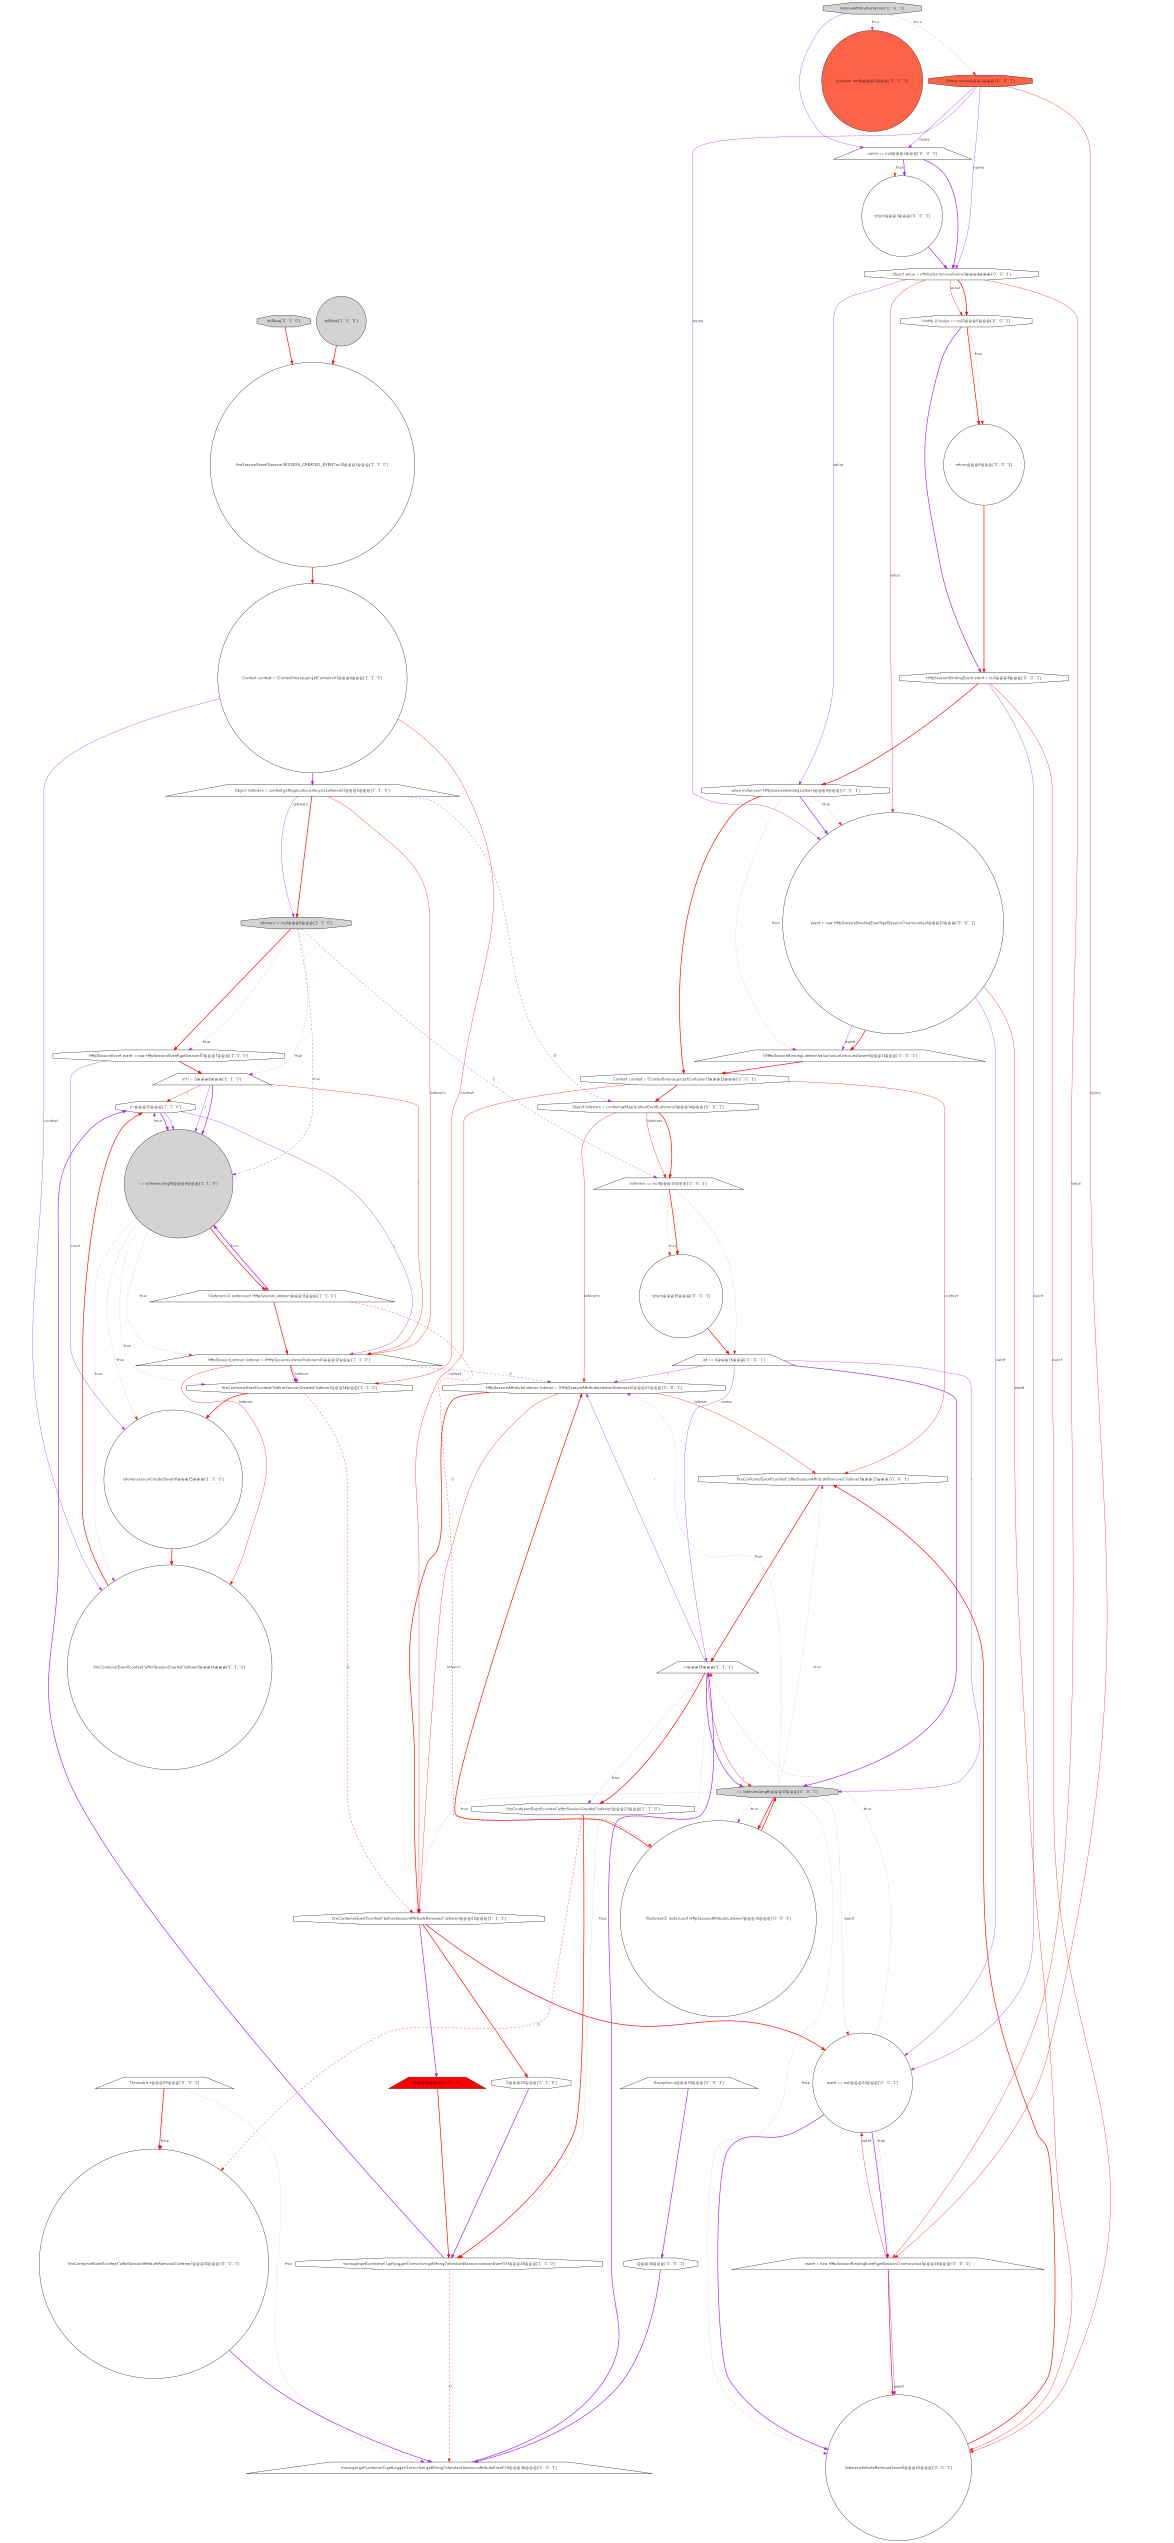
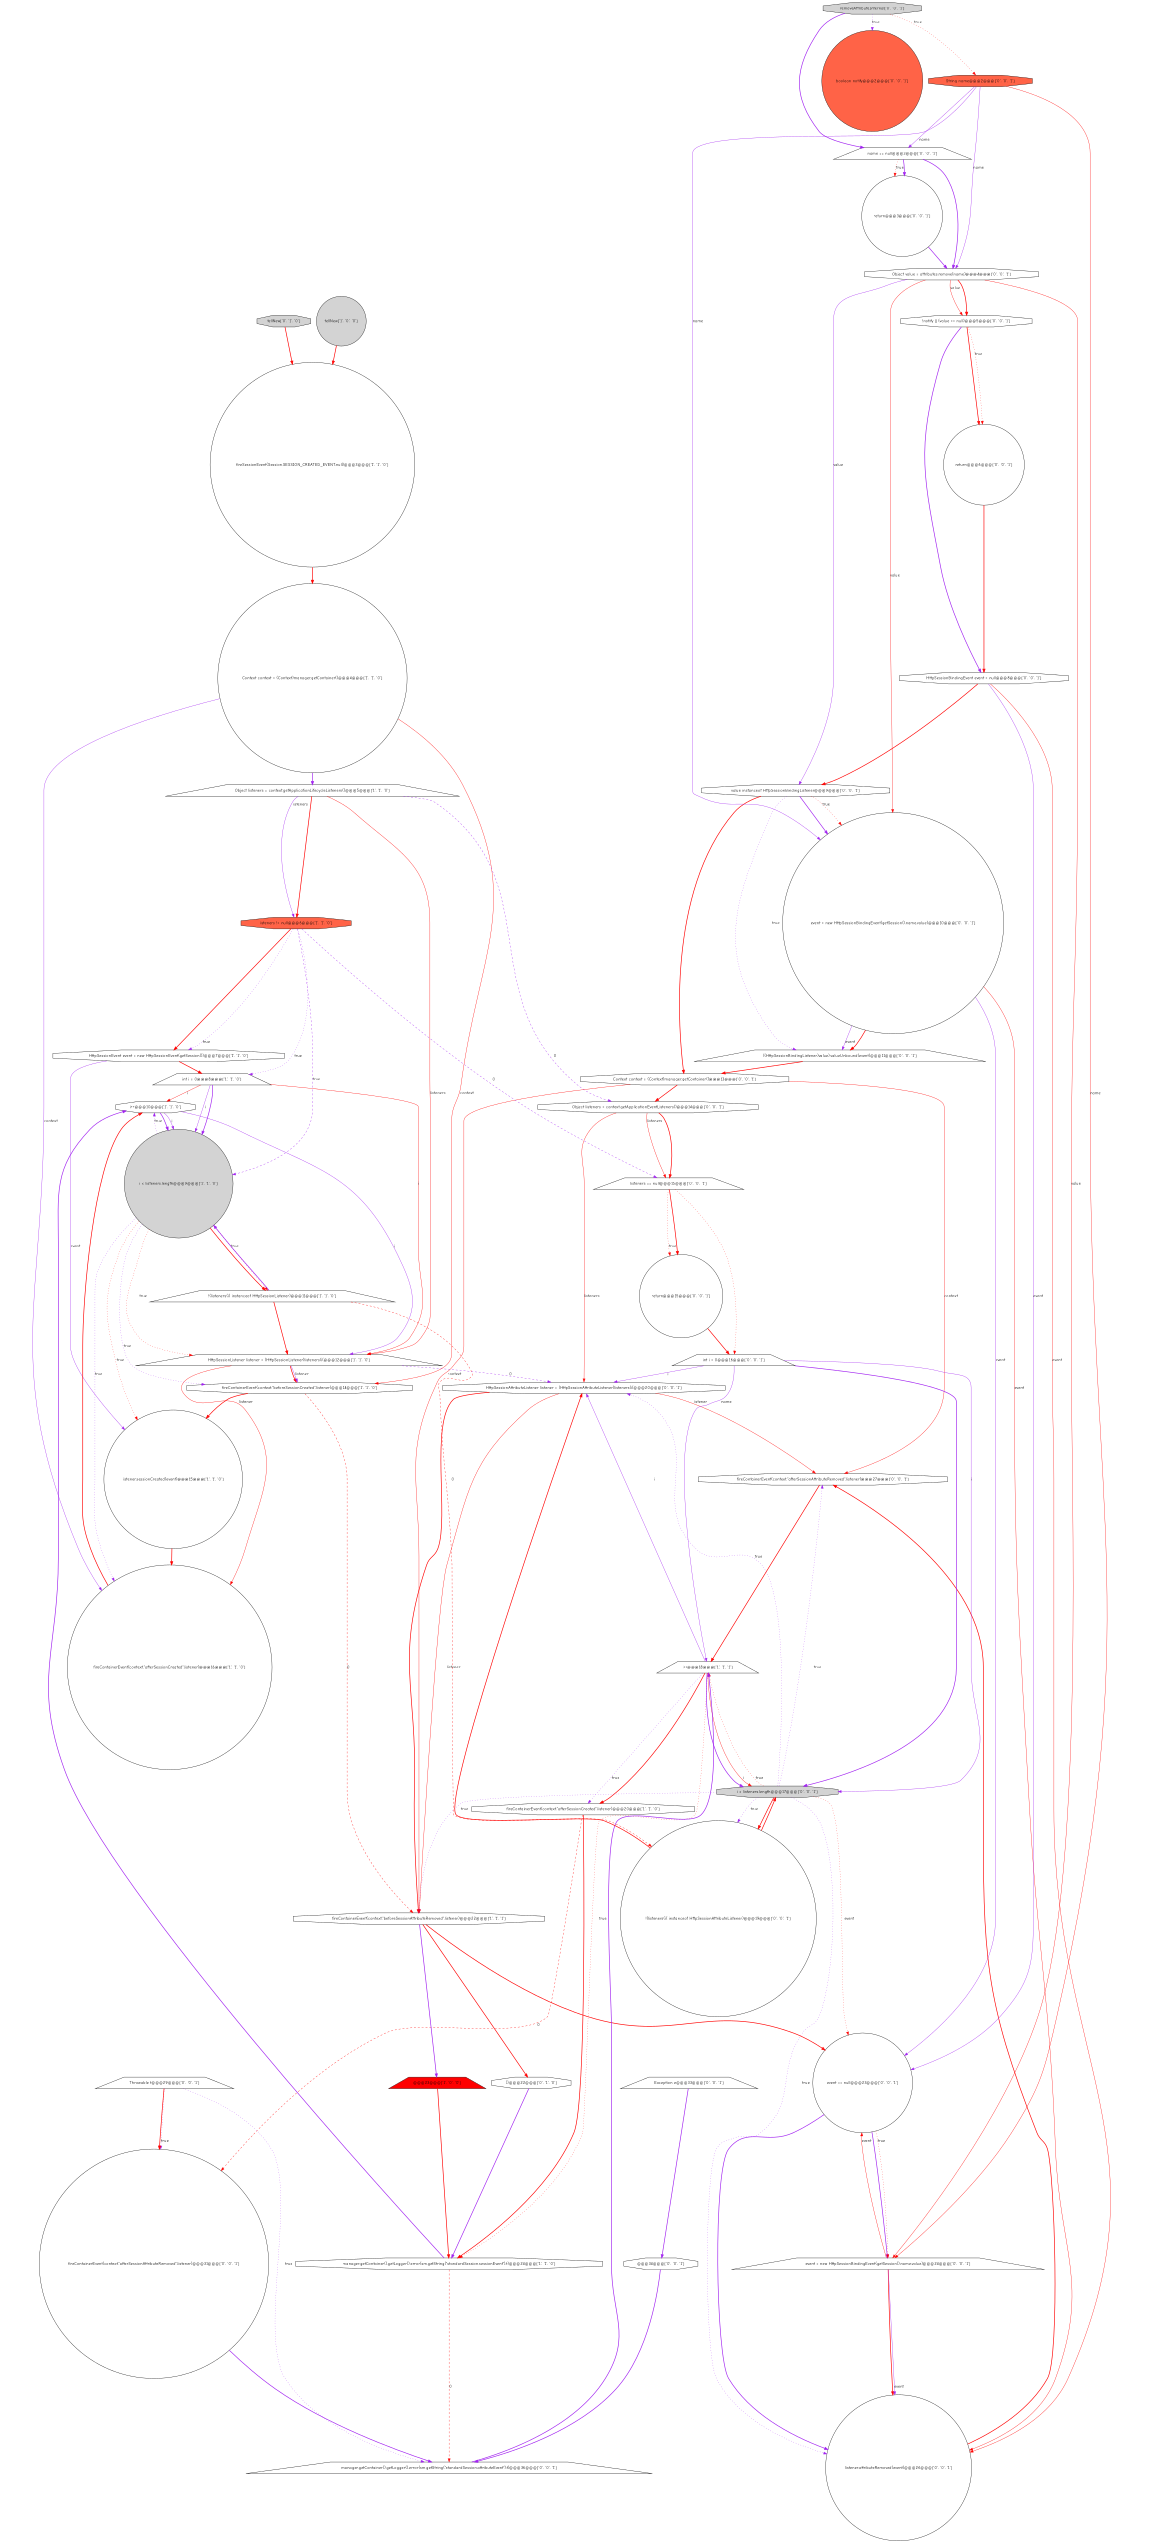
edge "removeAttributeInternal['0', '0', '1']" -> "name == null@@@3@@@['0', '0', '1']": style solid -> bold
node "listeners != null@@@6@@@['1', '1', '0']": fillcolor lightgray -> tomato
edge "event == null@@@23@@@['0', '0', '1']" -> "i++@@@18@@@['1', '1', '1']": now "i < listeners.length@@@17@@@['0', '0', '1']" -> "i++@@@18@@@['1', '1', '1']"
